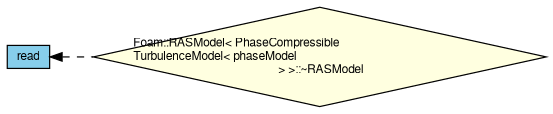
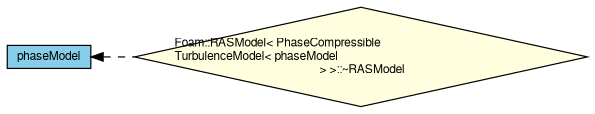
node "read": label "read" -> "phaseModel"
